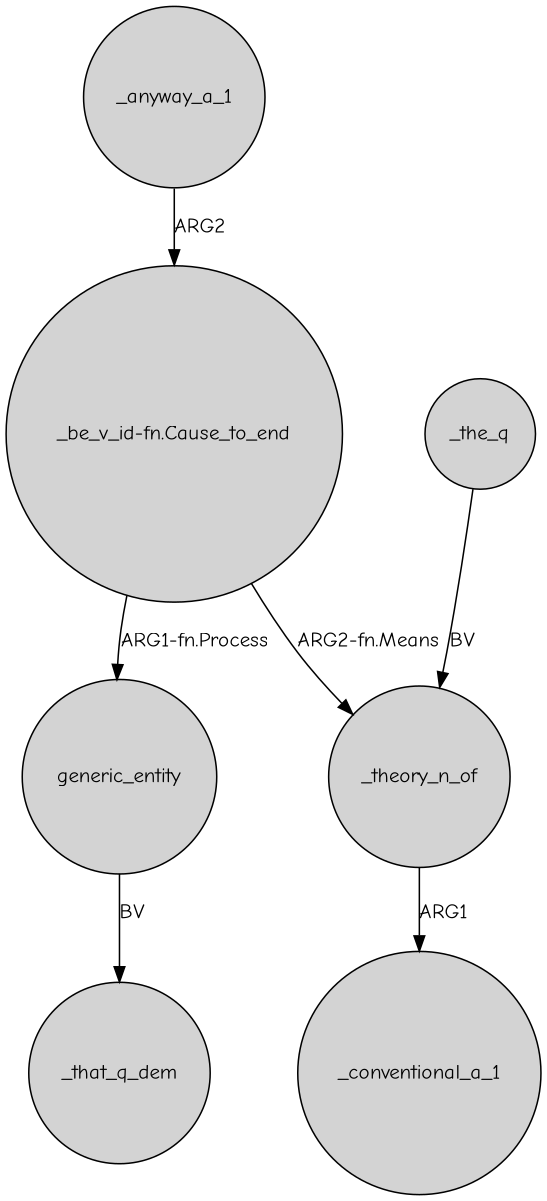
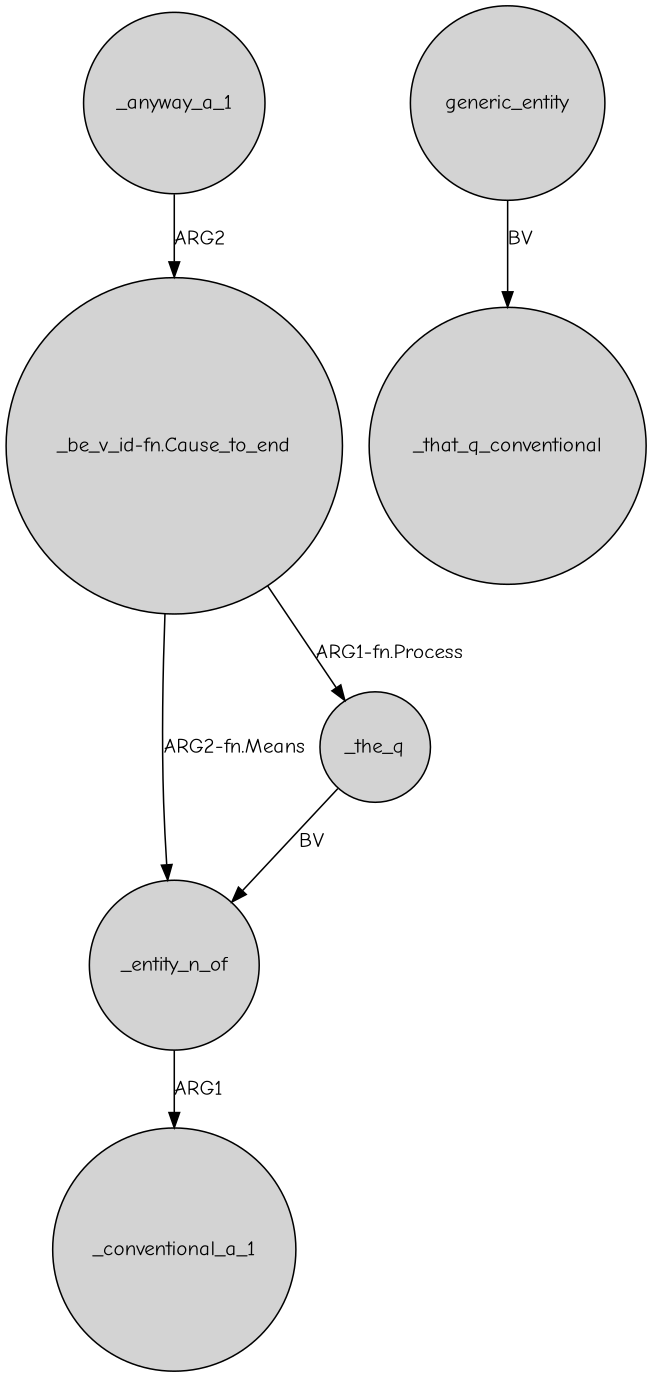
edge "_be_v_id-fn.Cause_to_end" -> "generic_entity": now "_be_v_id-fn.Cause_to_end" -> "_the_q"
node "_theory_n_of": label "_theory_n_of" -> "_entity_n_of"
node "_that_q_dem": label "_that_q_dem" -> "_that_q_conventional"
